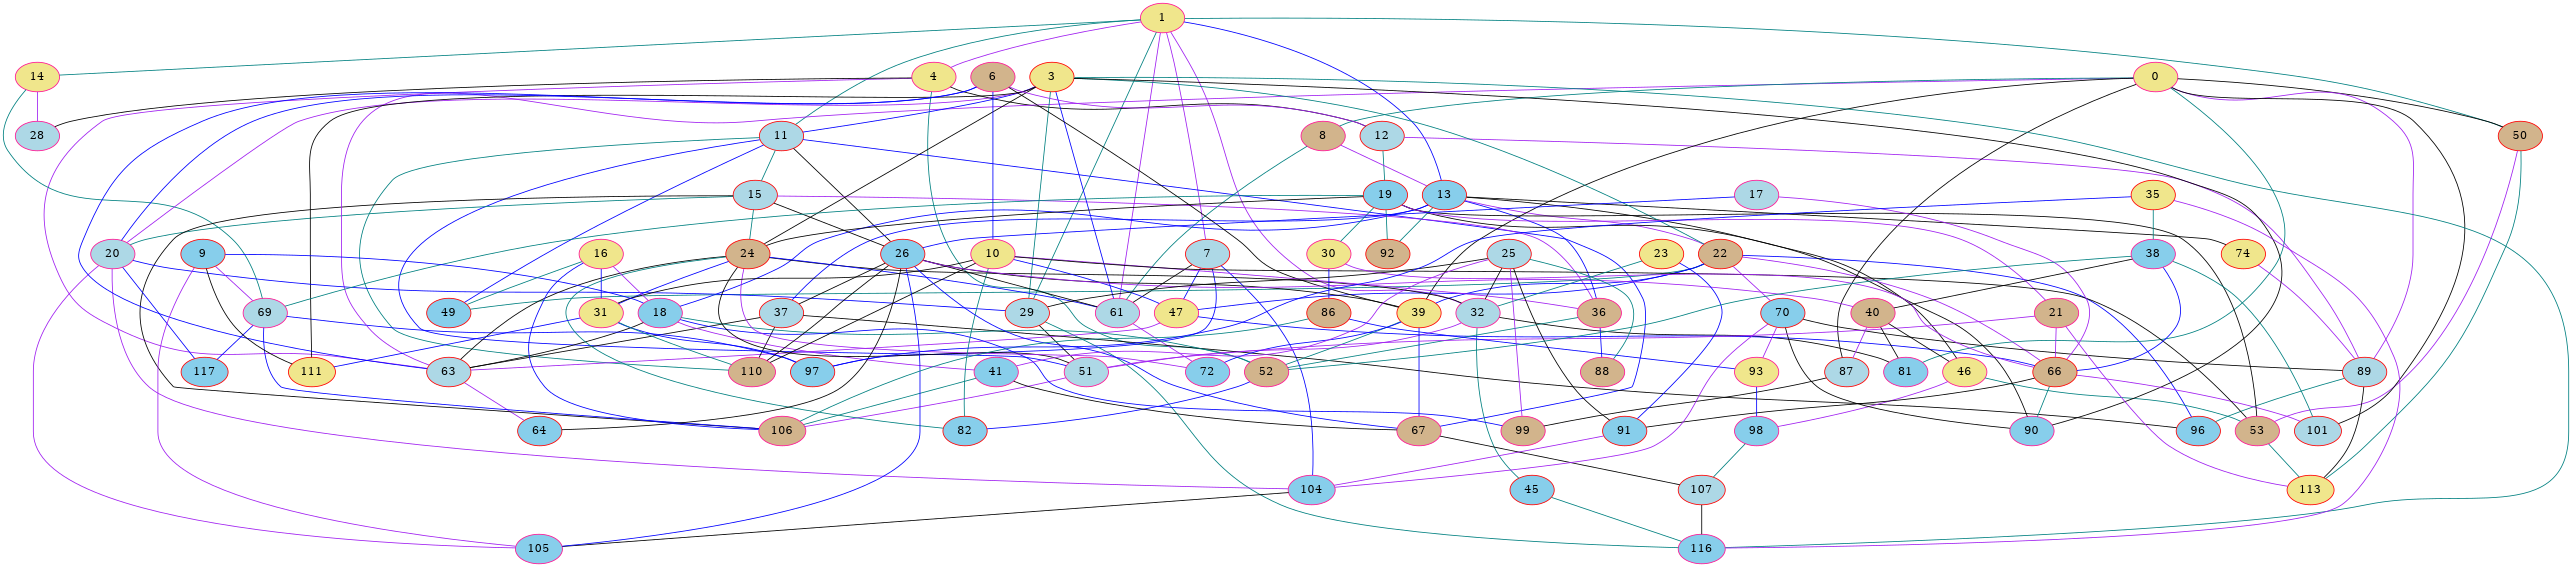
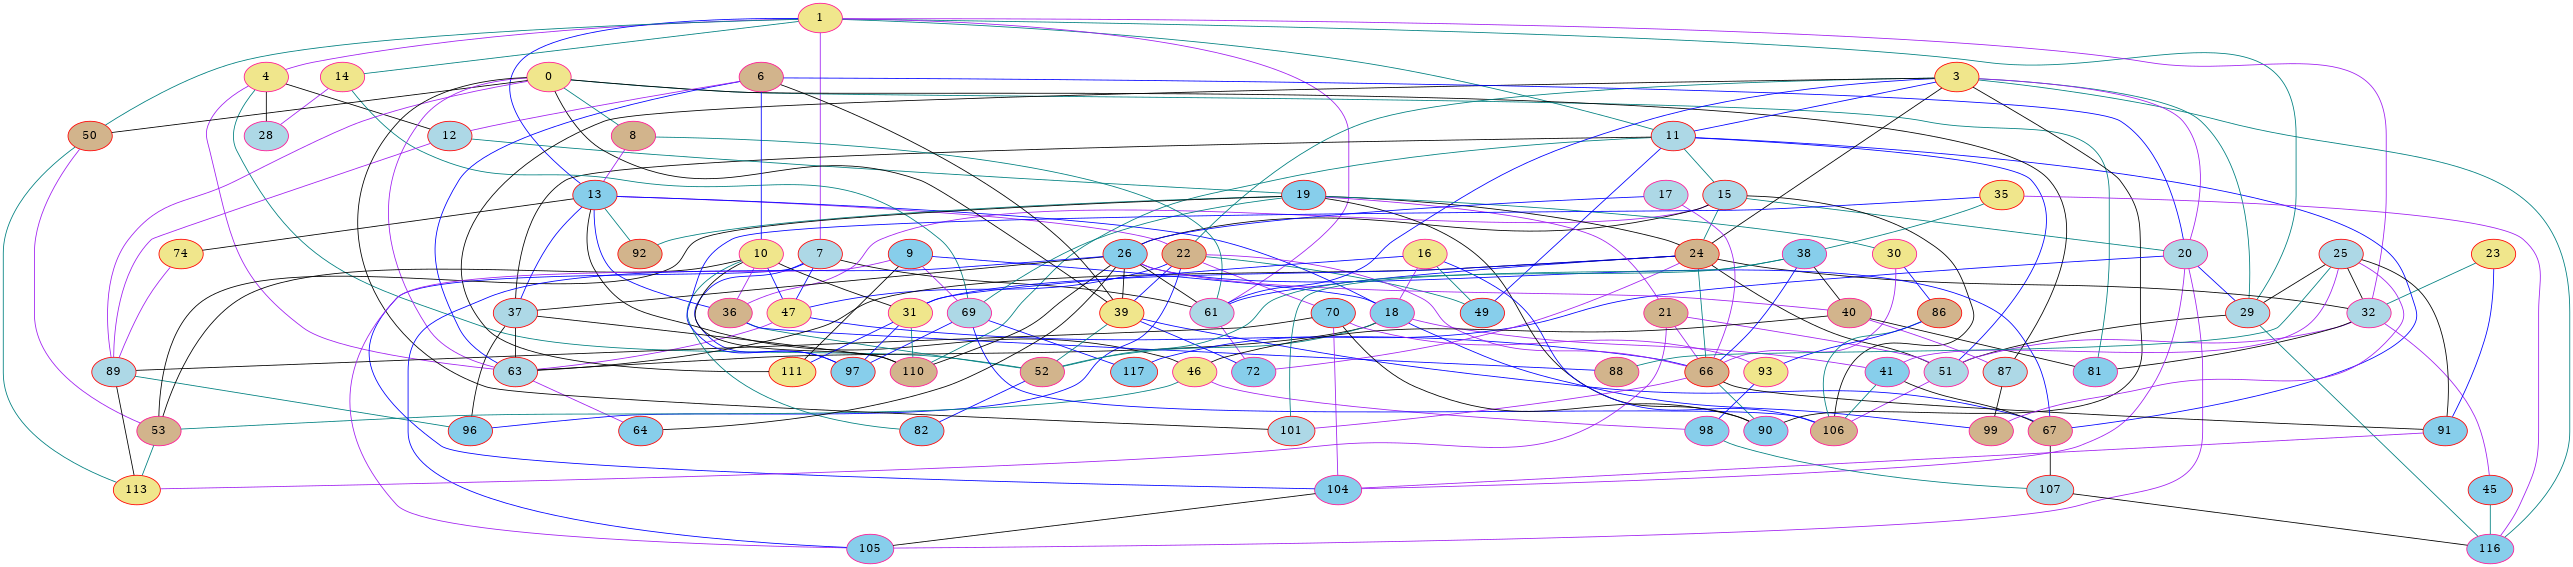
edge "11" -- "26": now "11" -- "37"
edge "24" -- "82": now "24" -- "66"
edge "32" -- "45": color teal -> purple
